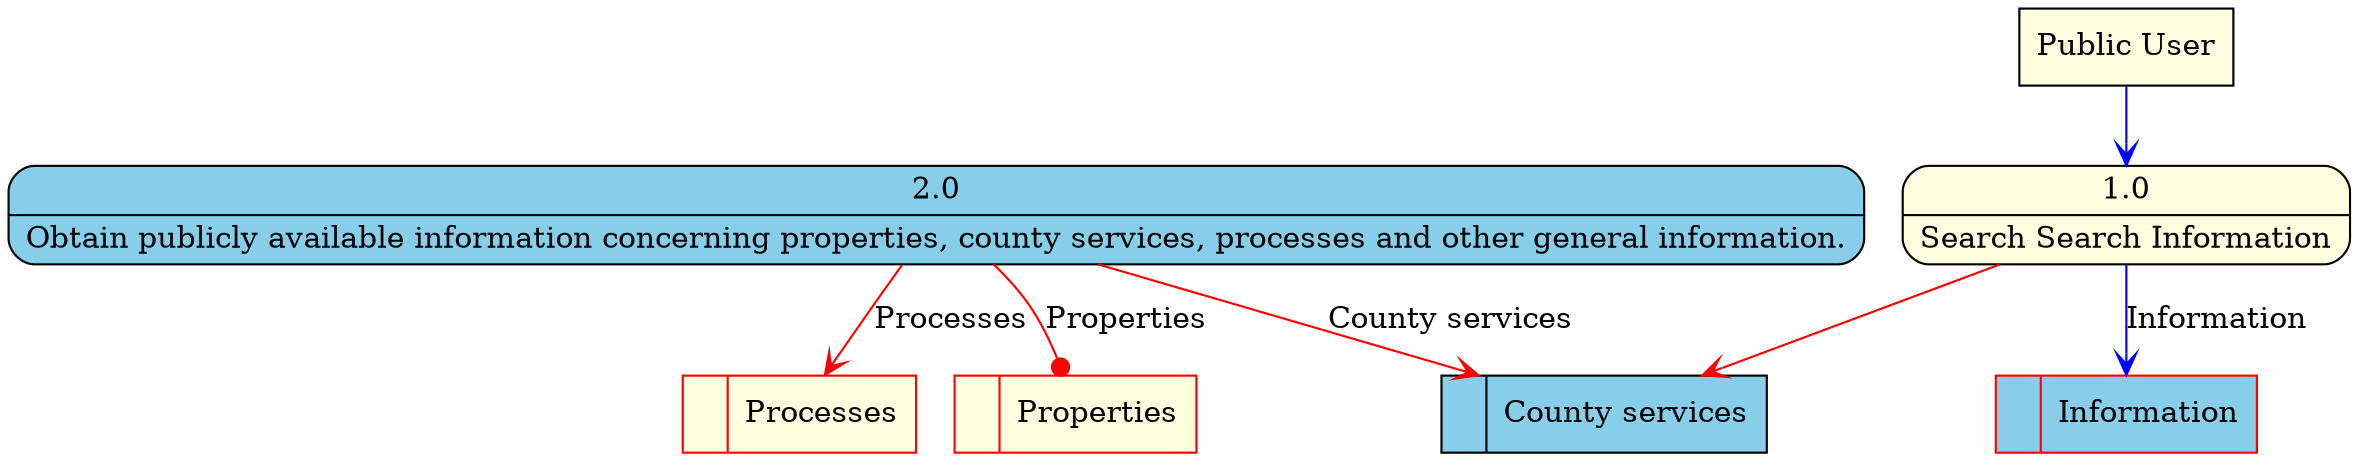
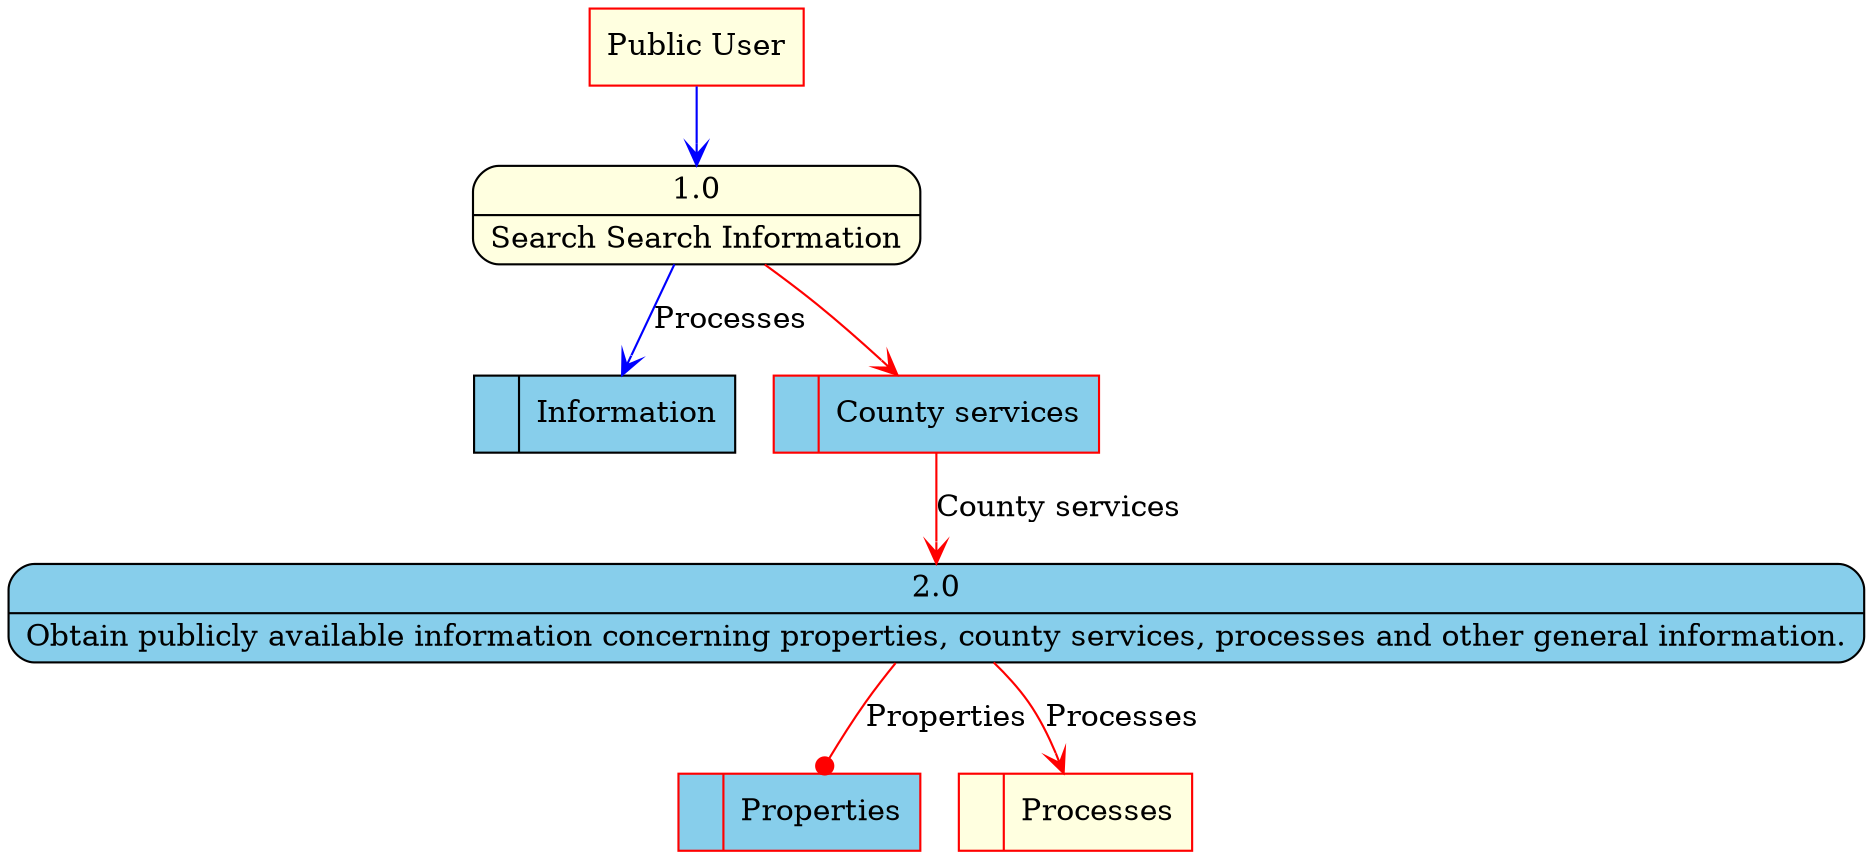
node "Public User": color black -> red
edge "2.0" -> "County services": reversed
edge "1.0" -> "Information": label "Information" -> "Processes"
node "Properties": fillcolor lightyellow -> skyblue
node "County services": color black -> red
node "Information": color red -> black
